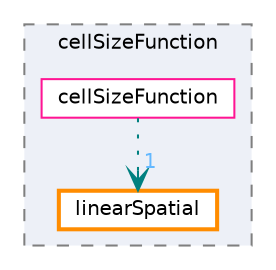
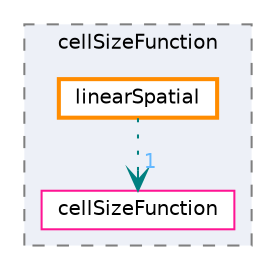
edge "cellSizeFunction" -> "linearSpatial": reversed
